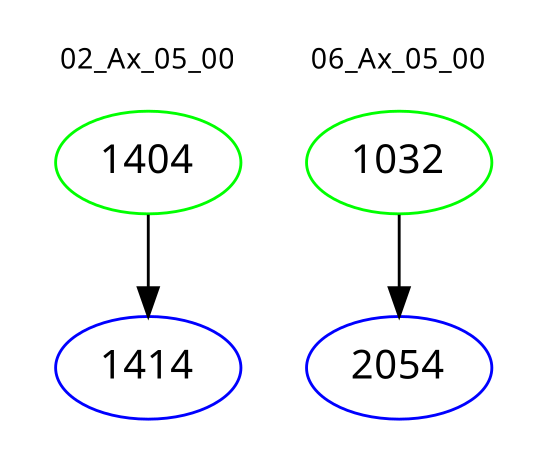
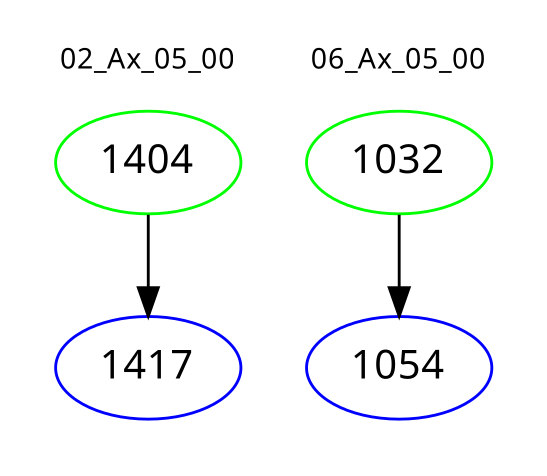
node "1414": label "1414" -> "1417"
node "2054": label "2054" -> "1054"
